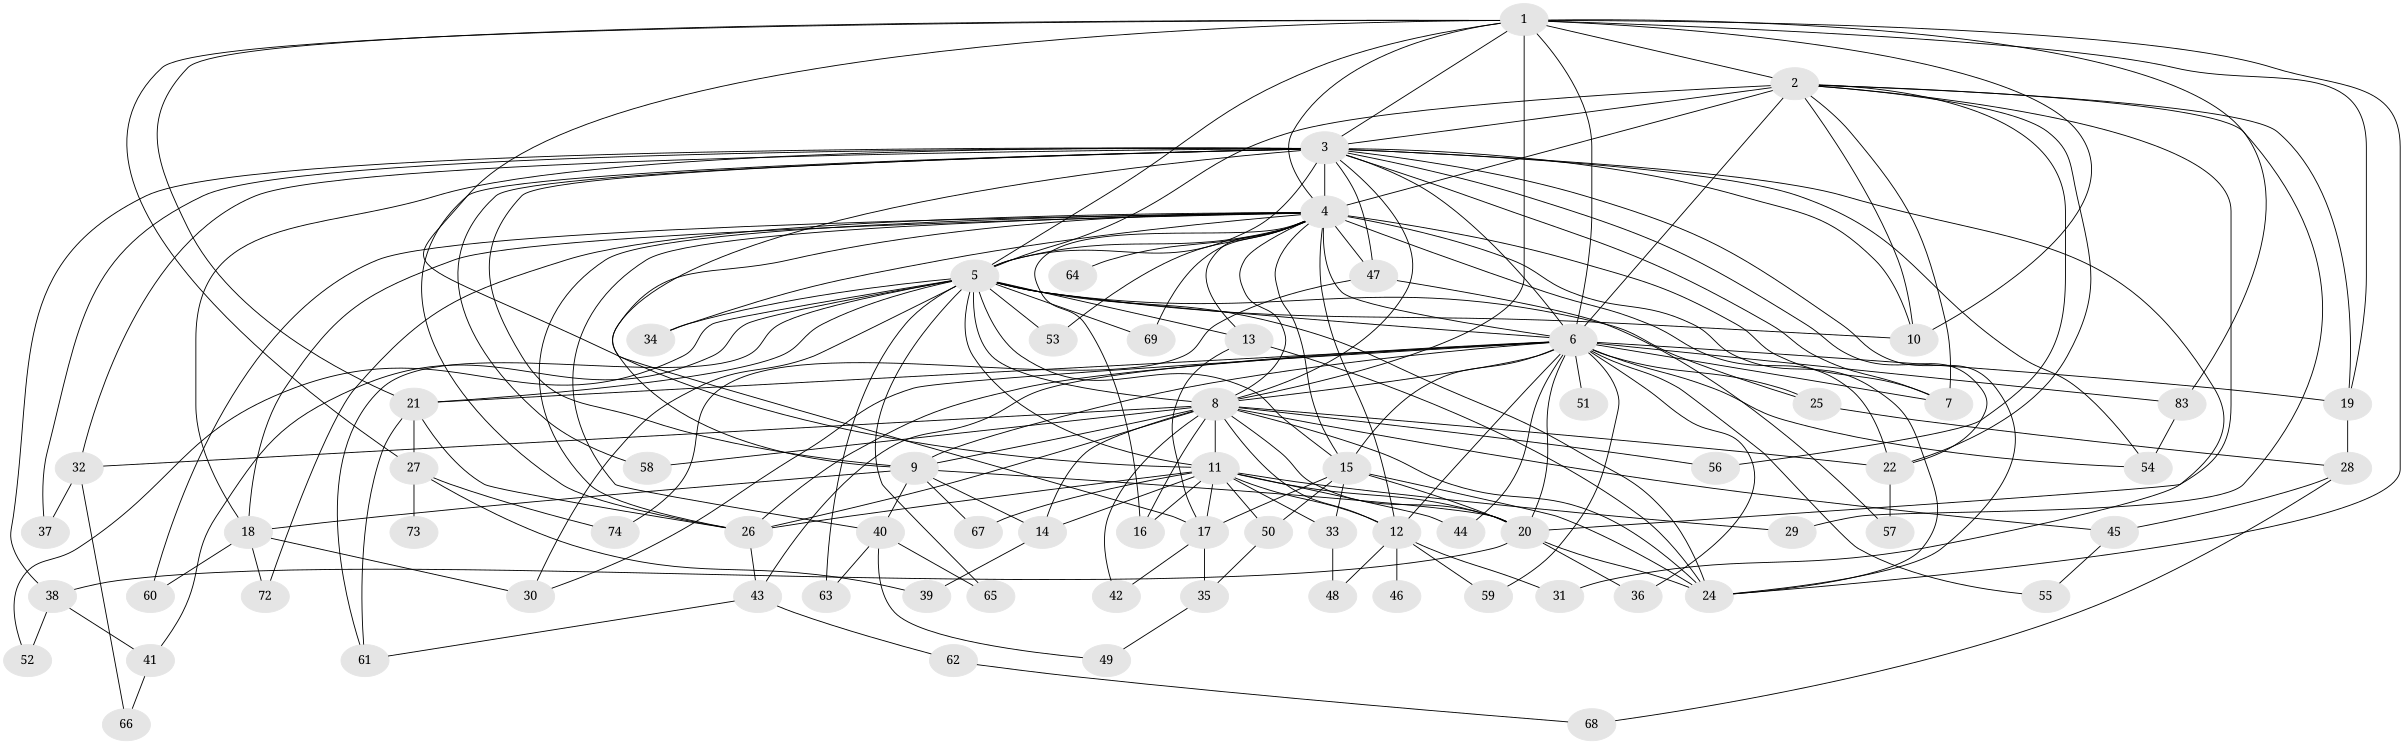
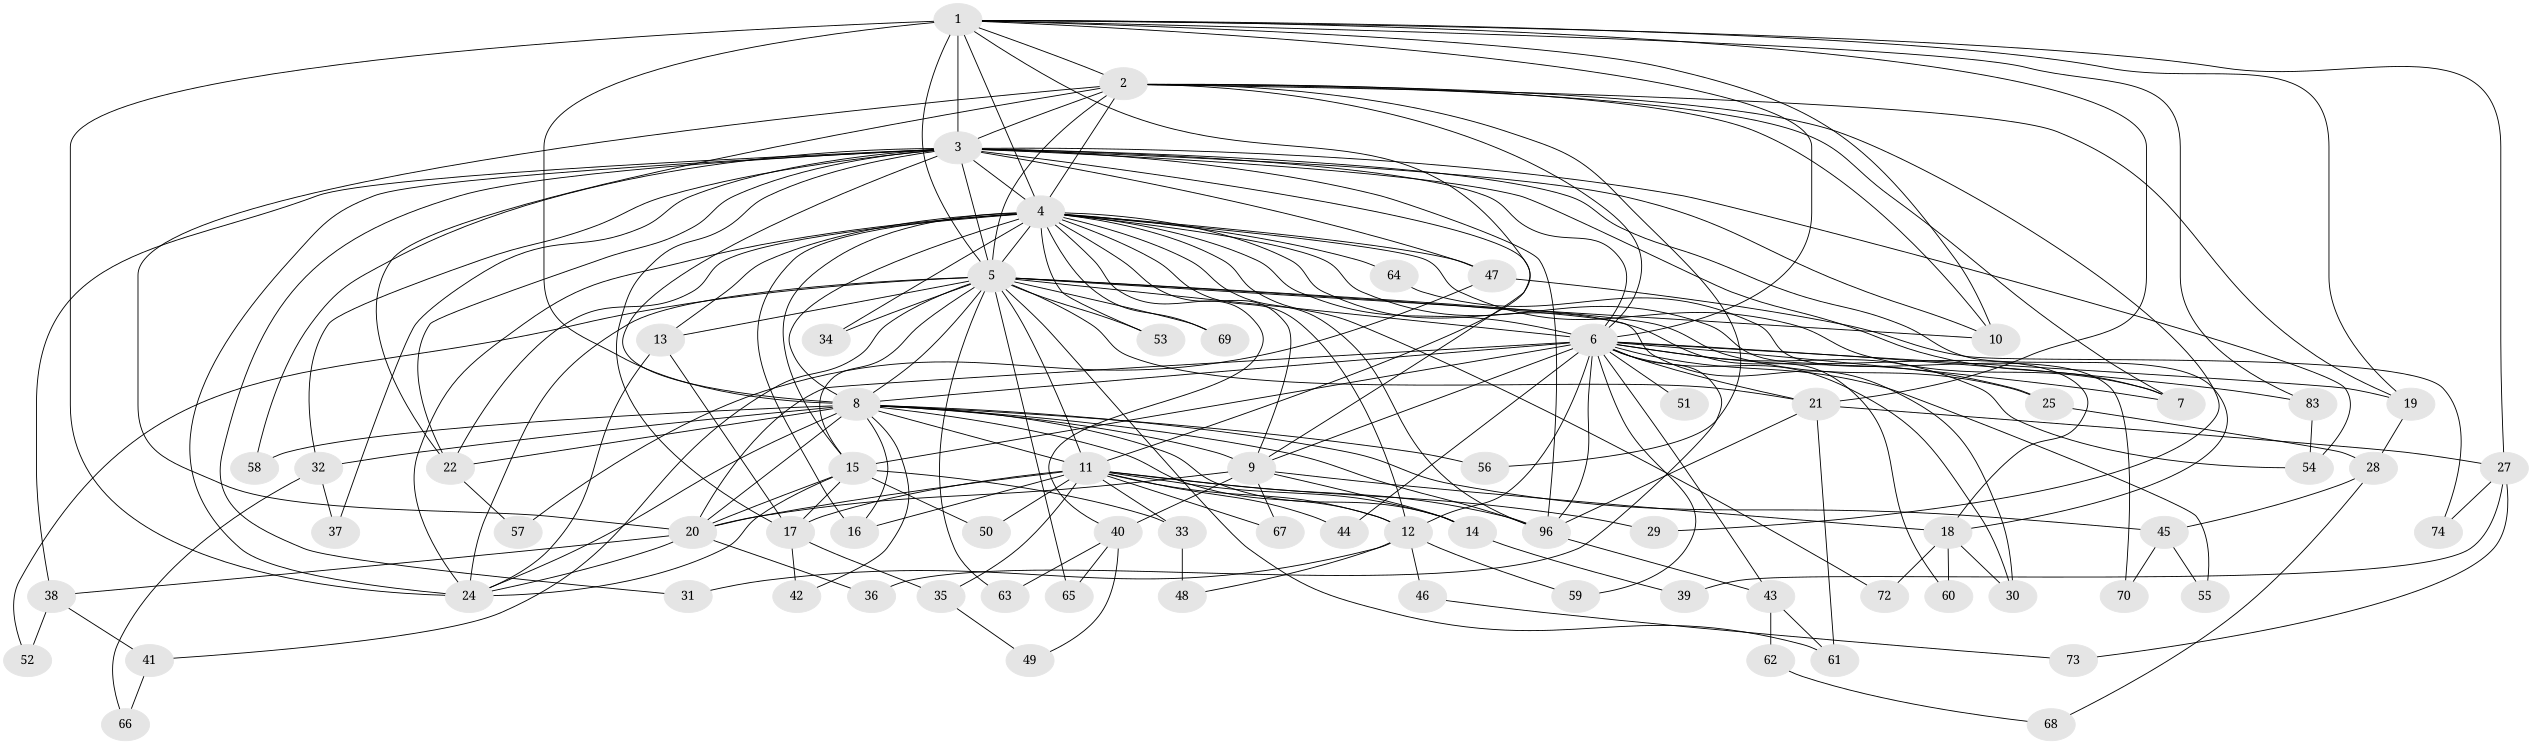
node "26": label "26" -> "96"
edge "50" -- "35": now "11" -- "35"
node "70": added
edge "46" -- "73": added
